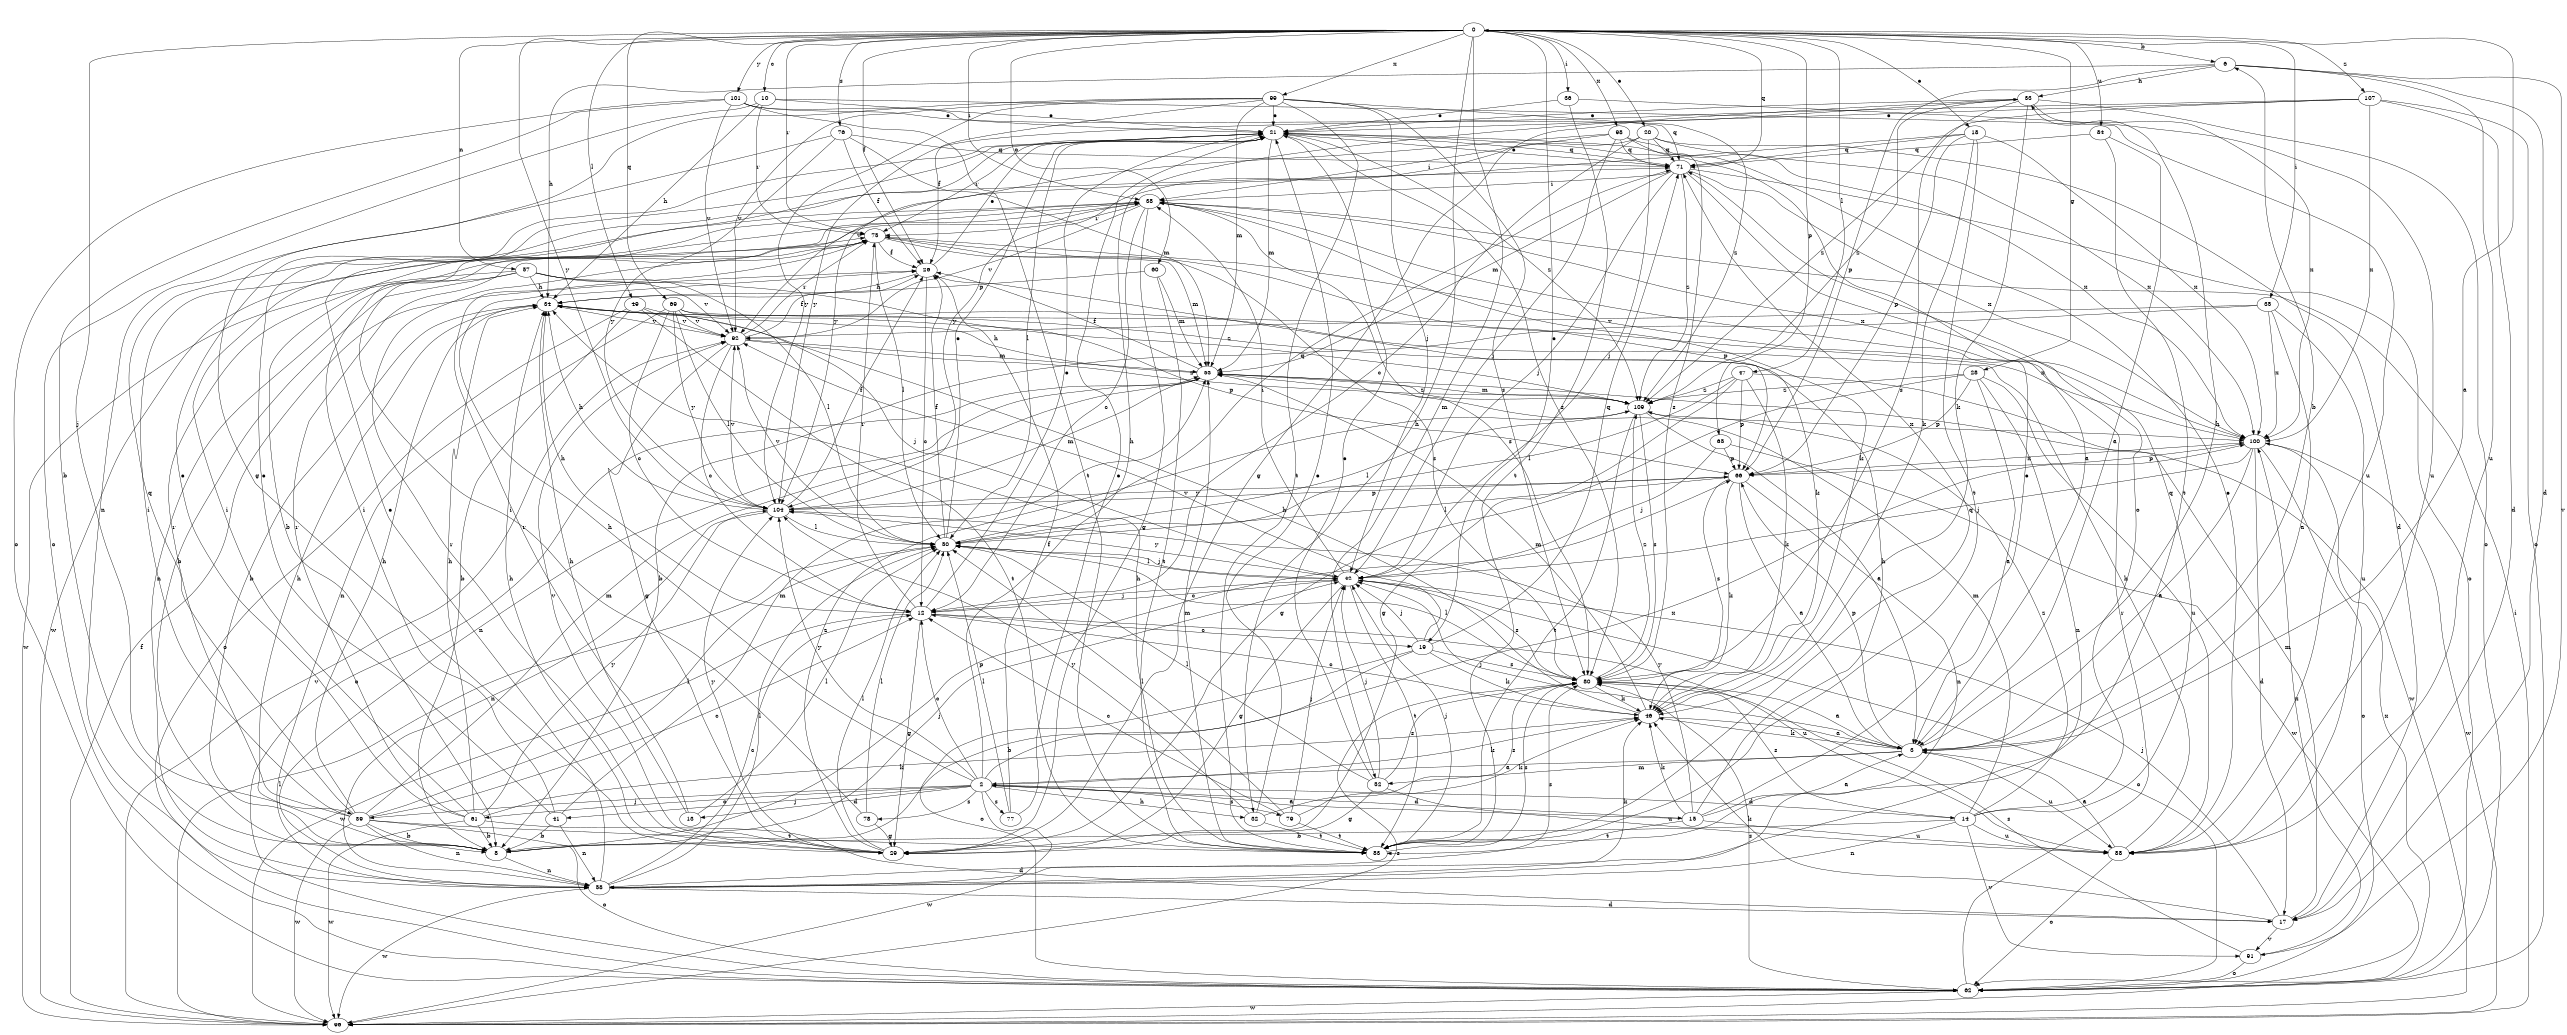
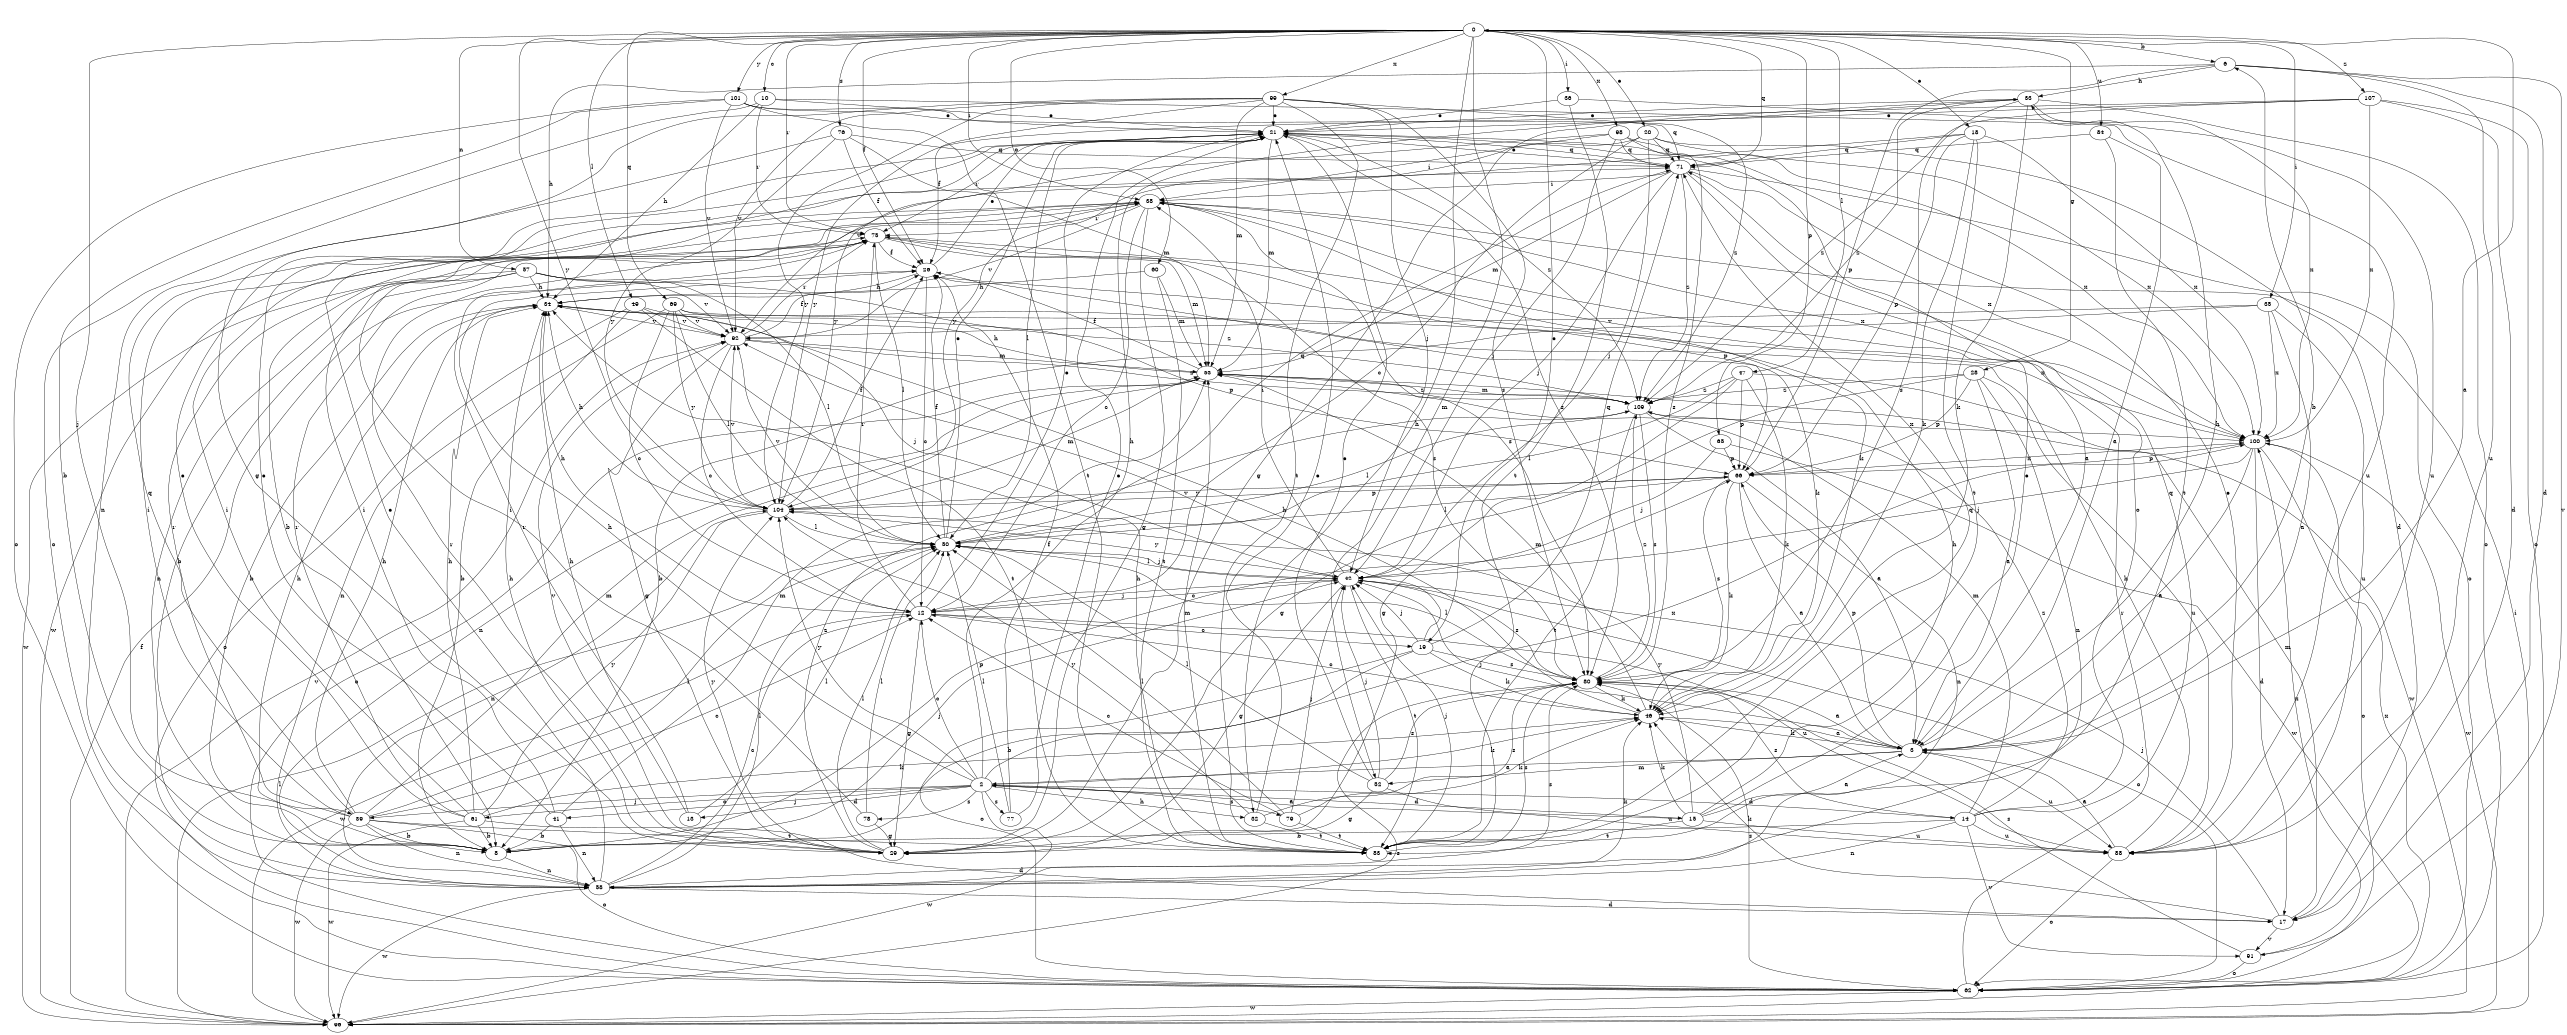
edge "60" -> "34": label "p" -> "h"
edge "15" -> "34": now "15" -> "26"
